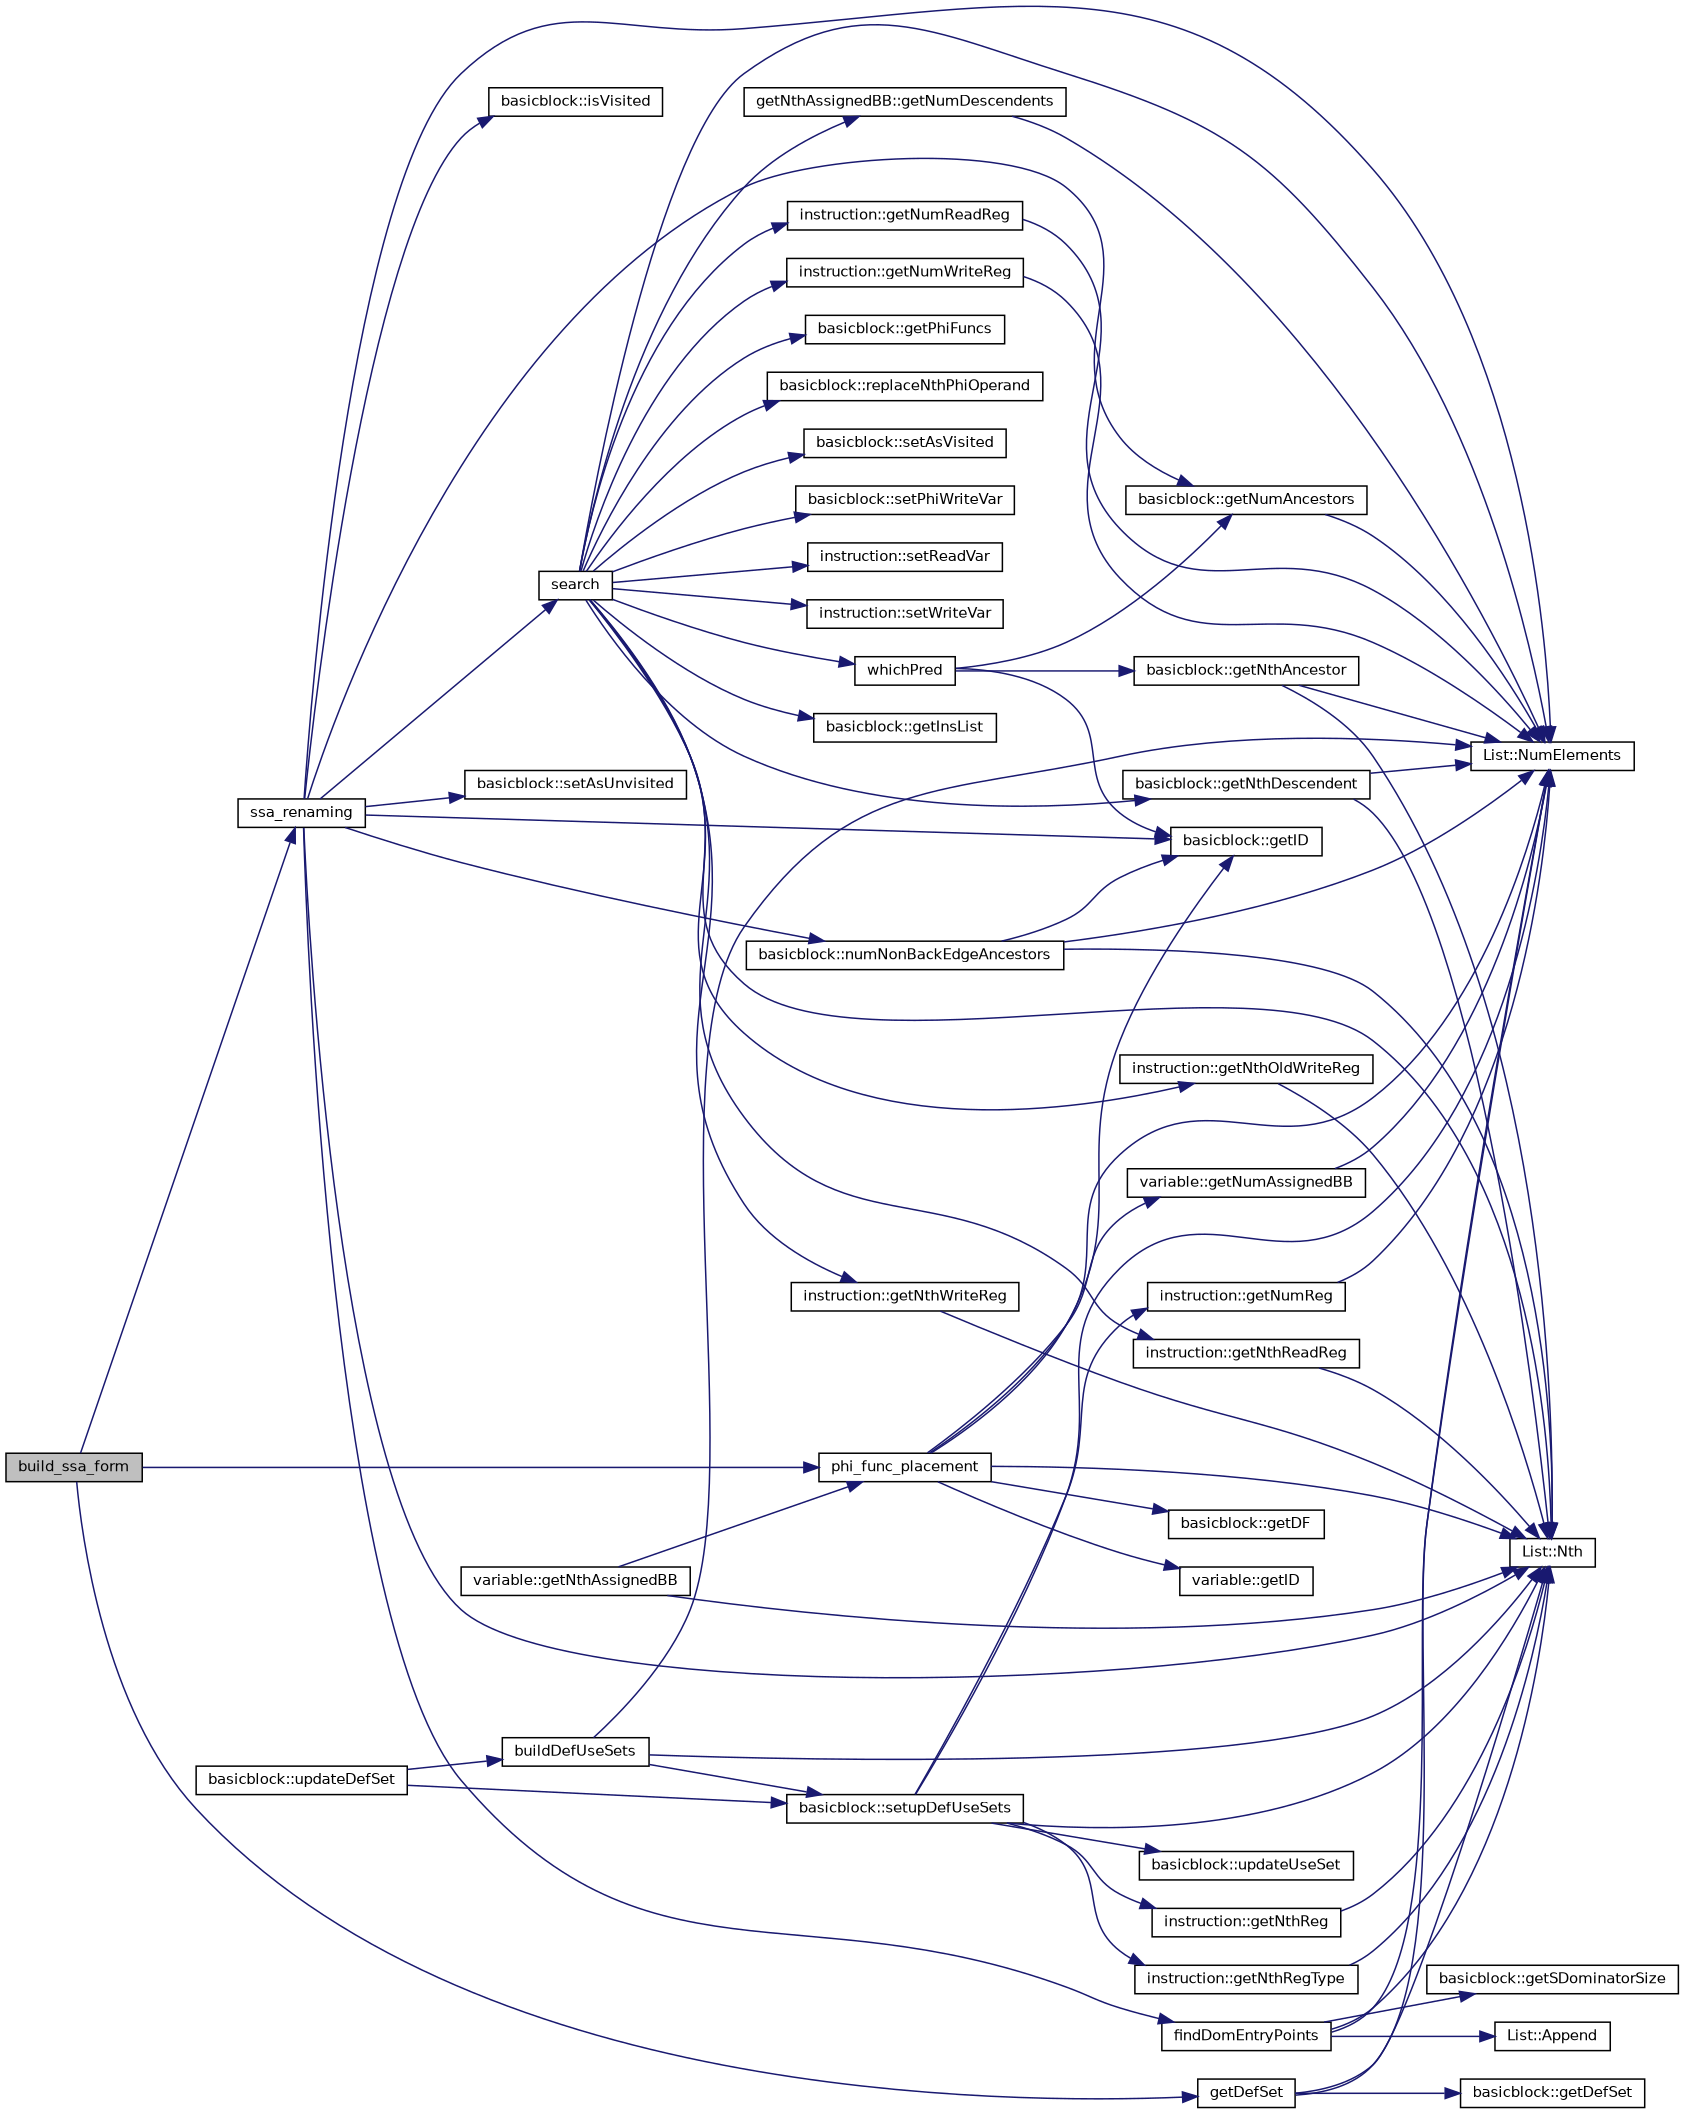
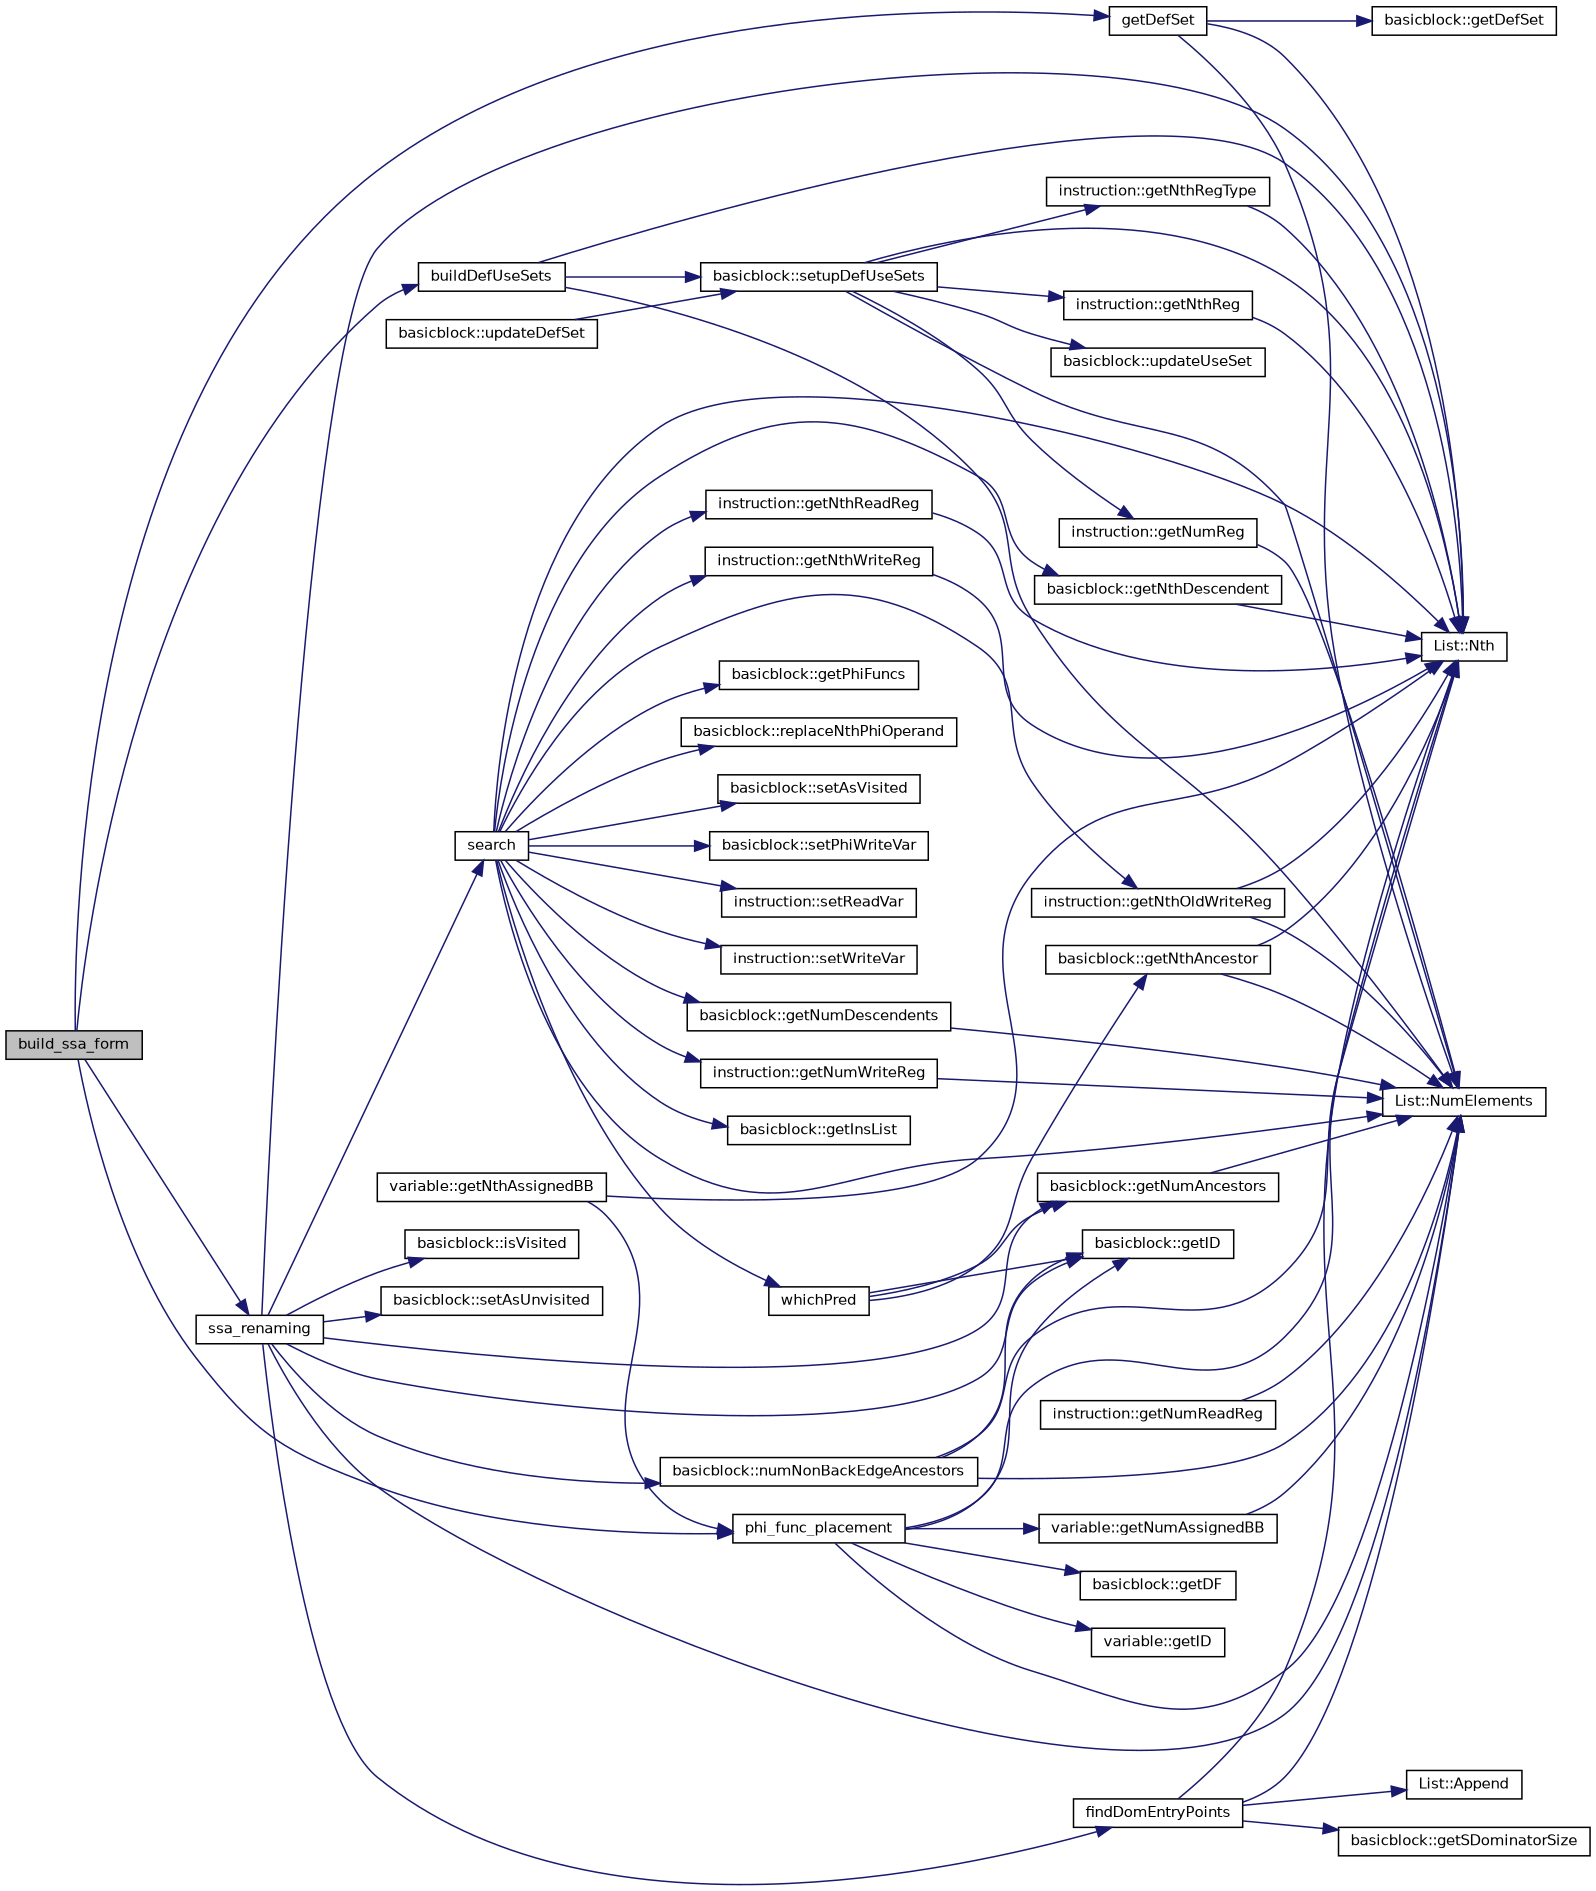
node "getNthAssignedBB::getNumDescendents": label "getNthAssignedBB::getNumDescendents" -> "basicblock::getNumDescendents"
edge "search" -> "instruction::getNumReadReg": removed
edge "basicblock::getNthDescendent" -> "List::NumElements": now "instruction::getNthOldWriteReg" -> "List::NumElements"
edge "basicblock::updateDefSet" -> "buildDefUseSets": now "build_ssa_form" -> "buildDefUseSets"
